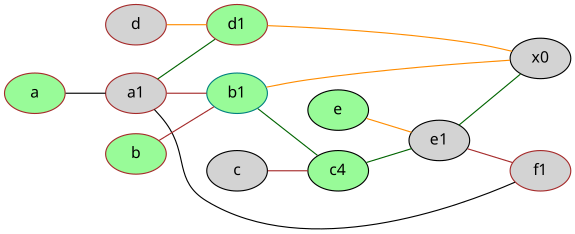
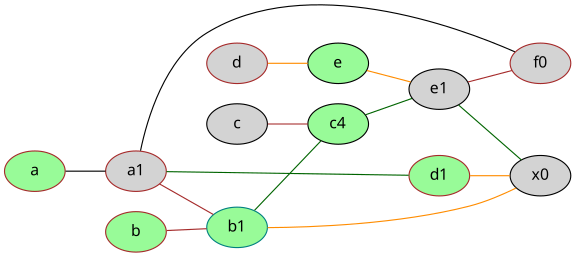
edge "d" -- "d1": now "d" -- "e"
node "f1": label "f1" -> "f0"
